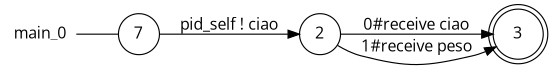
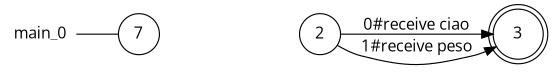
edge "7" -> "2": removed, label "pid_self ! ciao"
